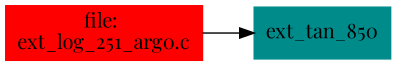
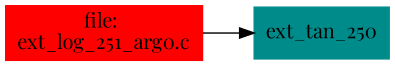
node "ext_tan_850": label "ext_tan_850" -> "ext_tan_250"
